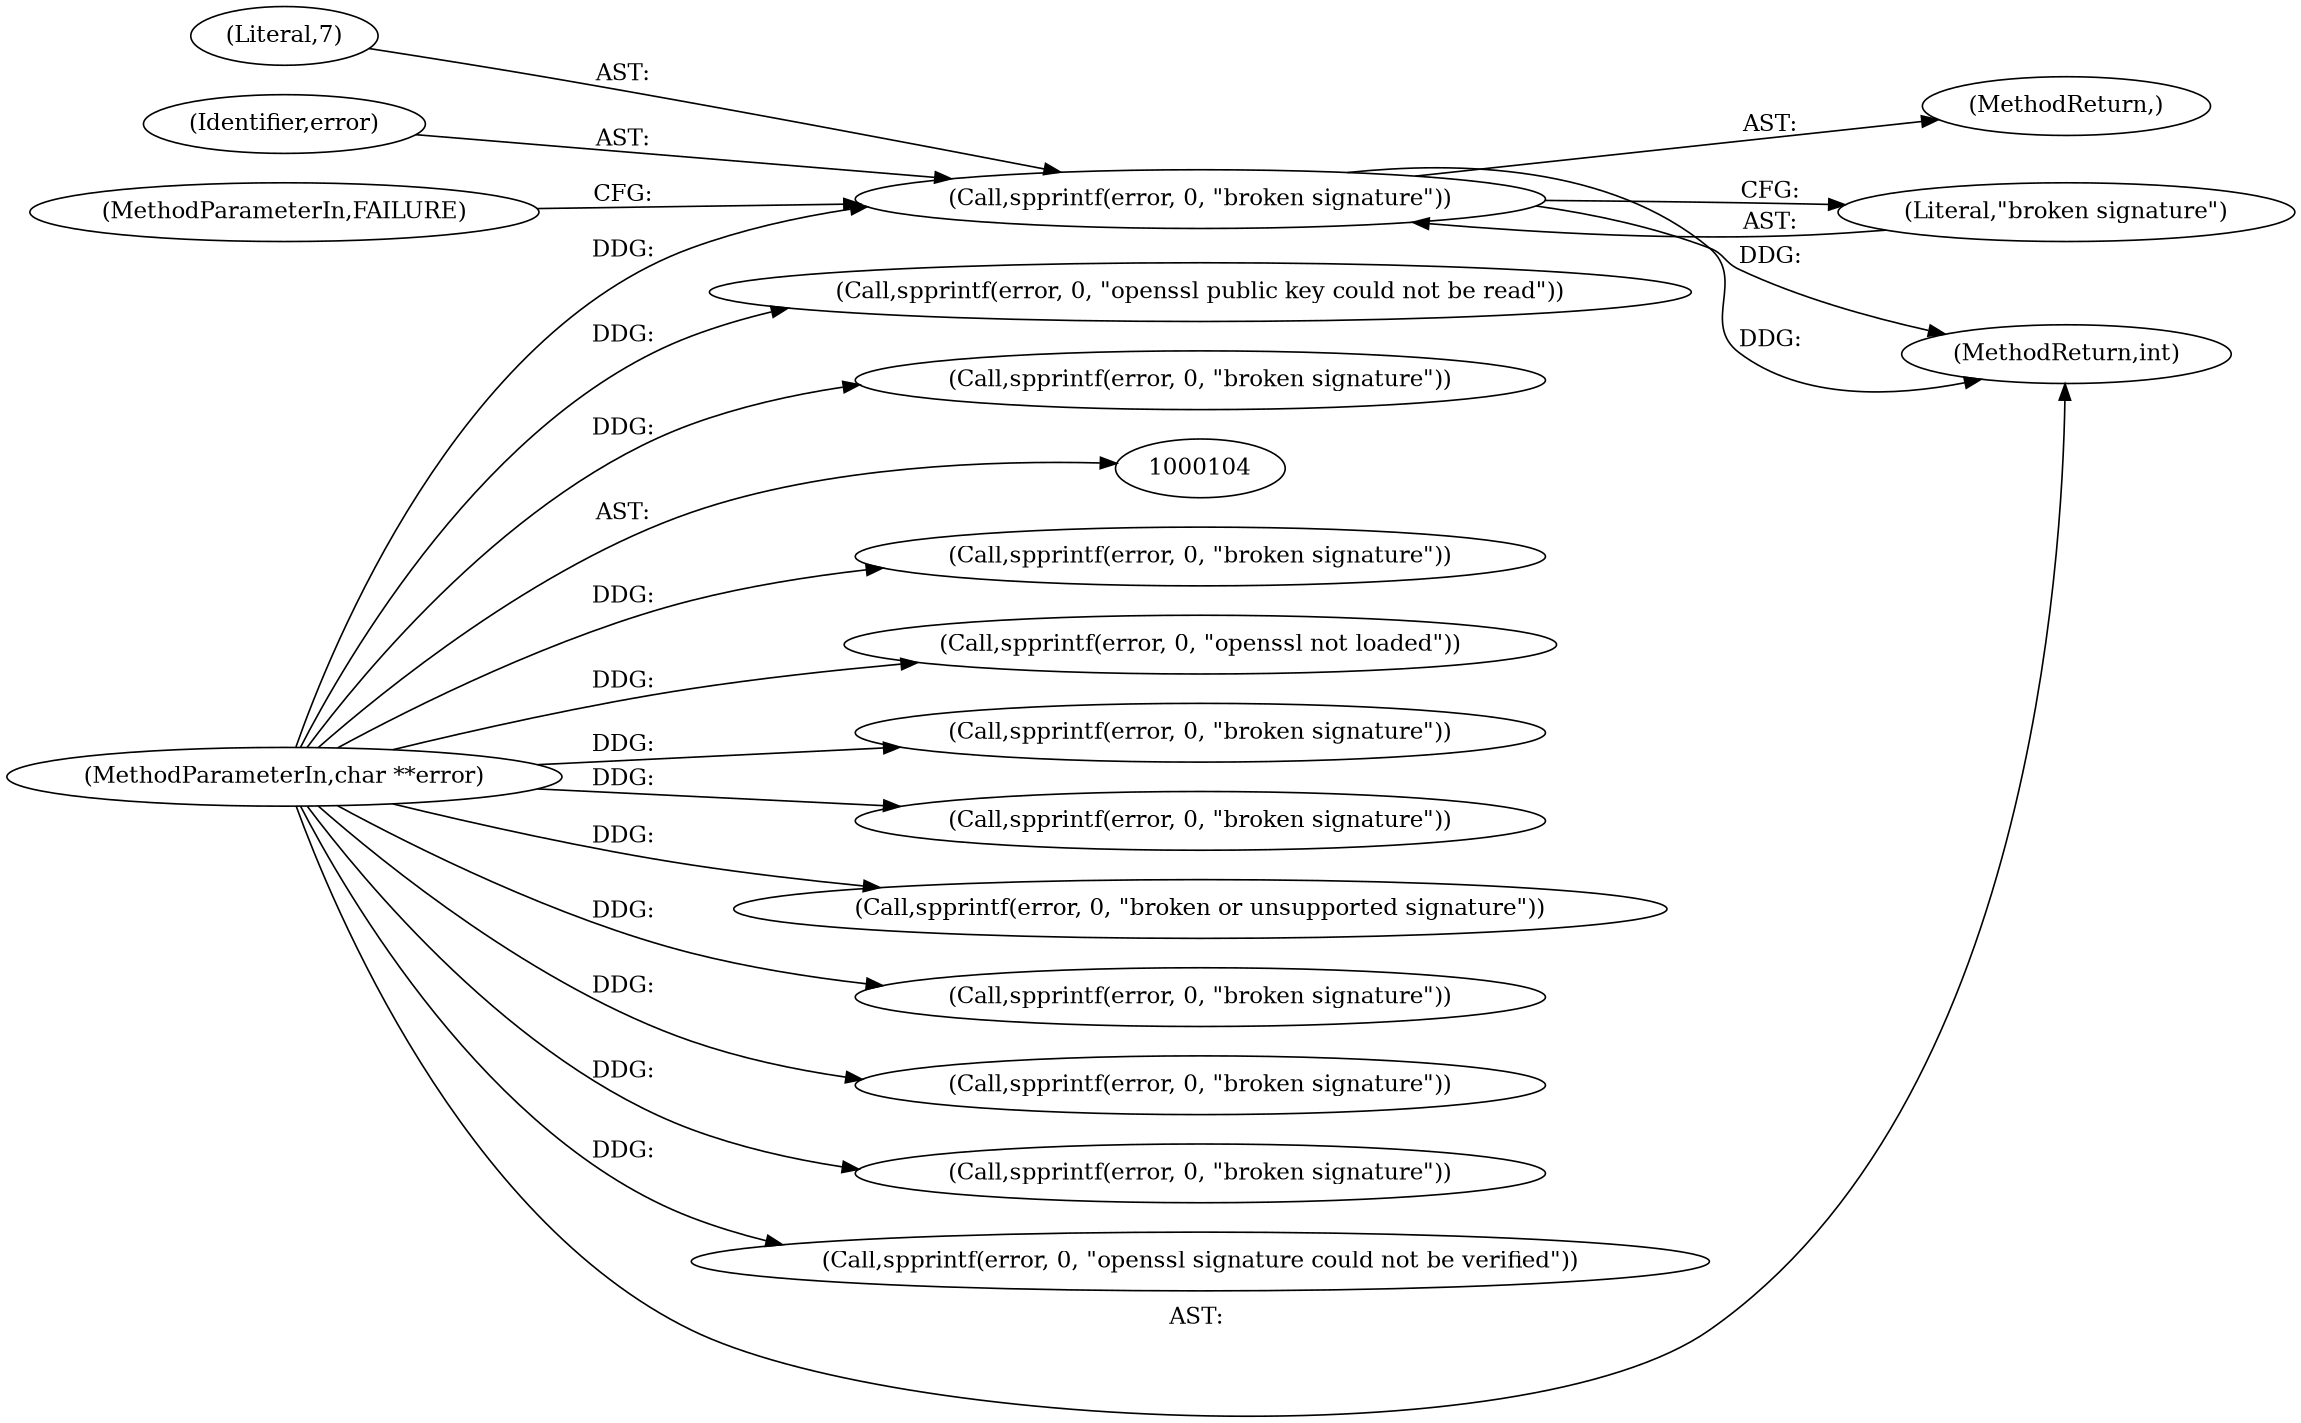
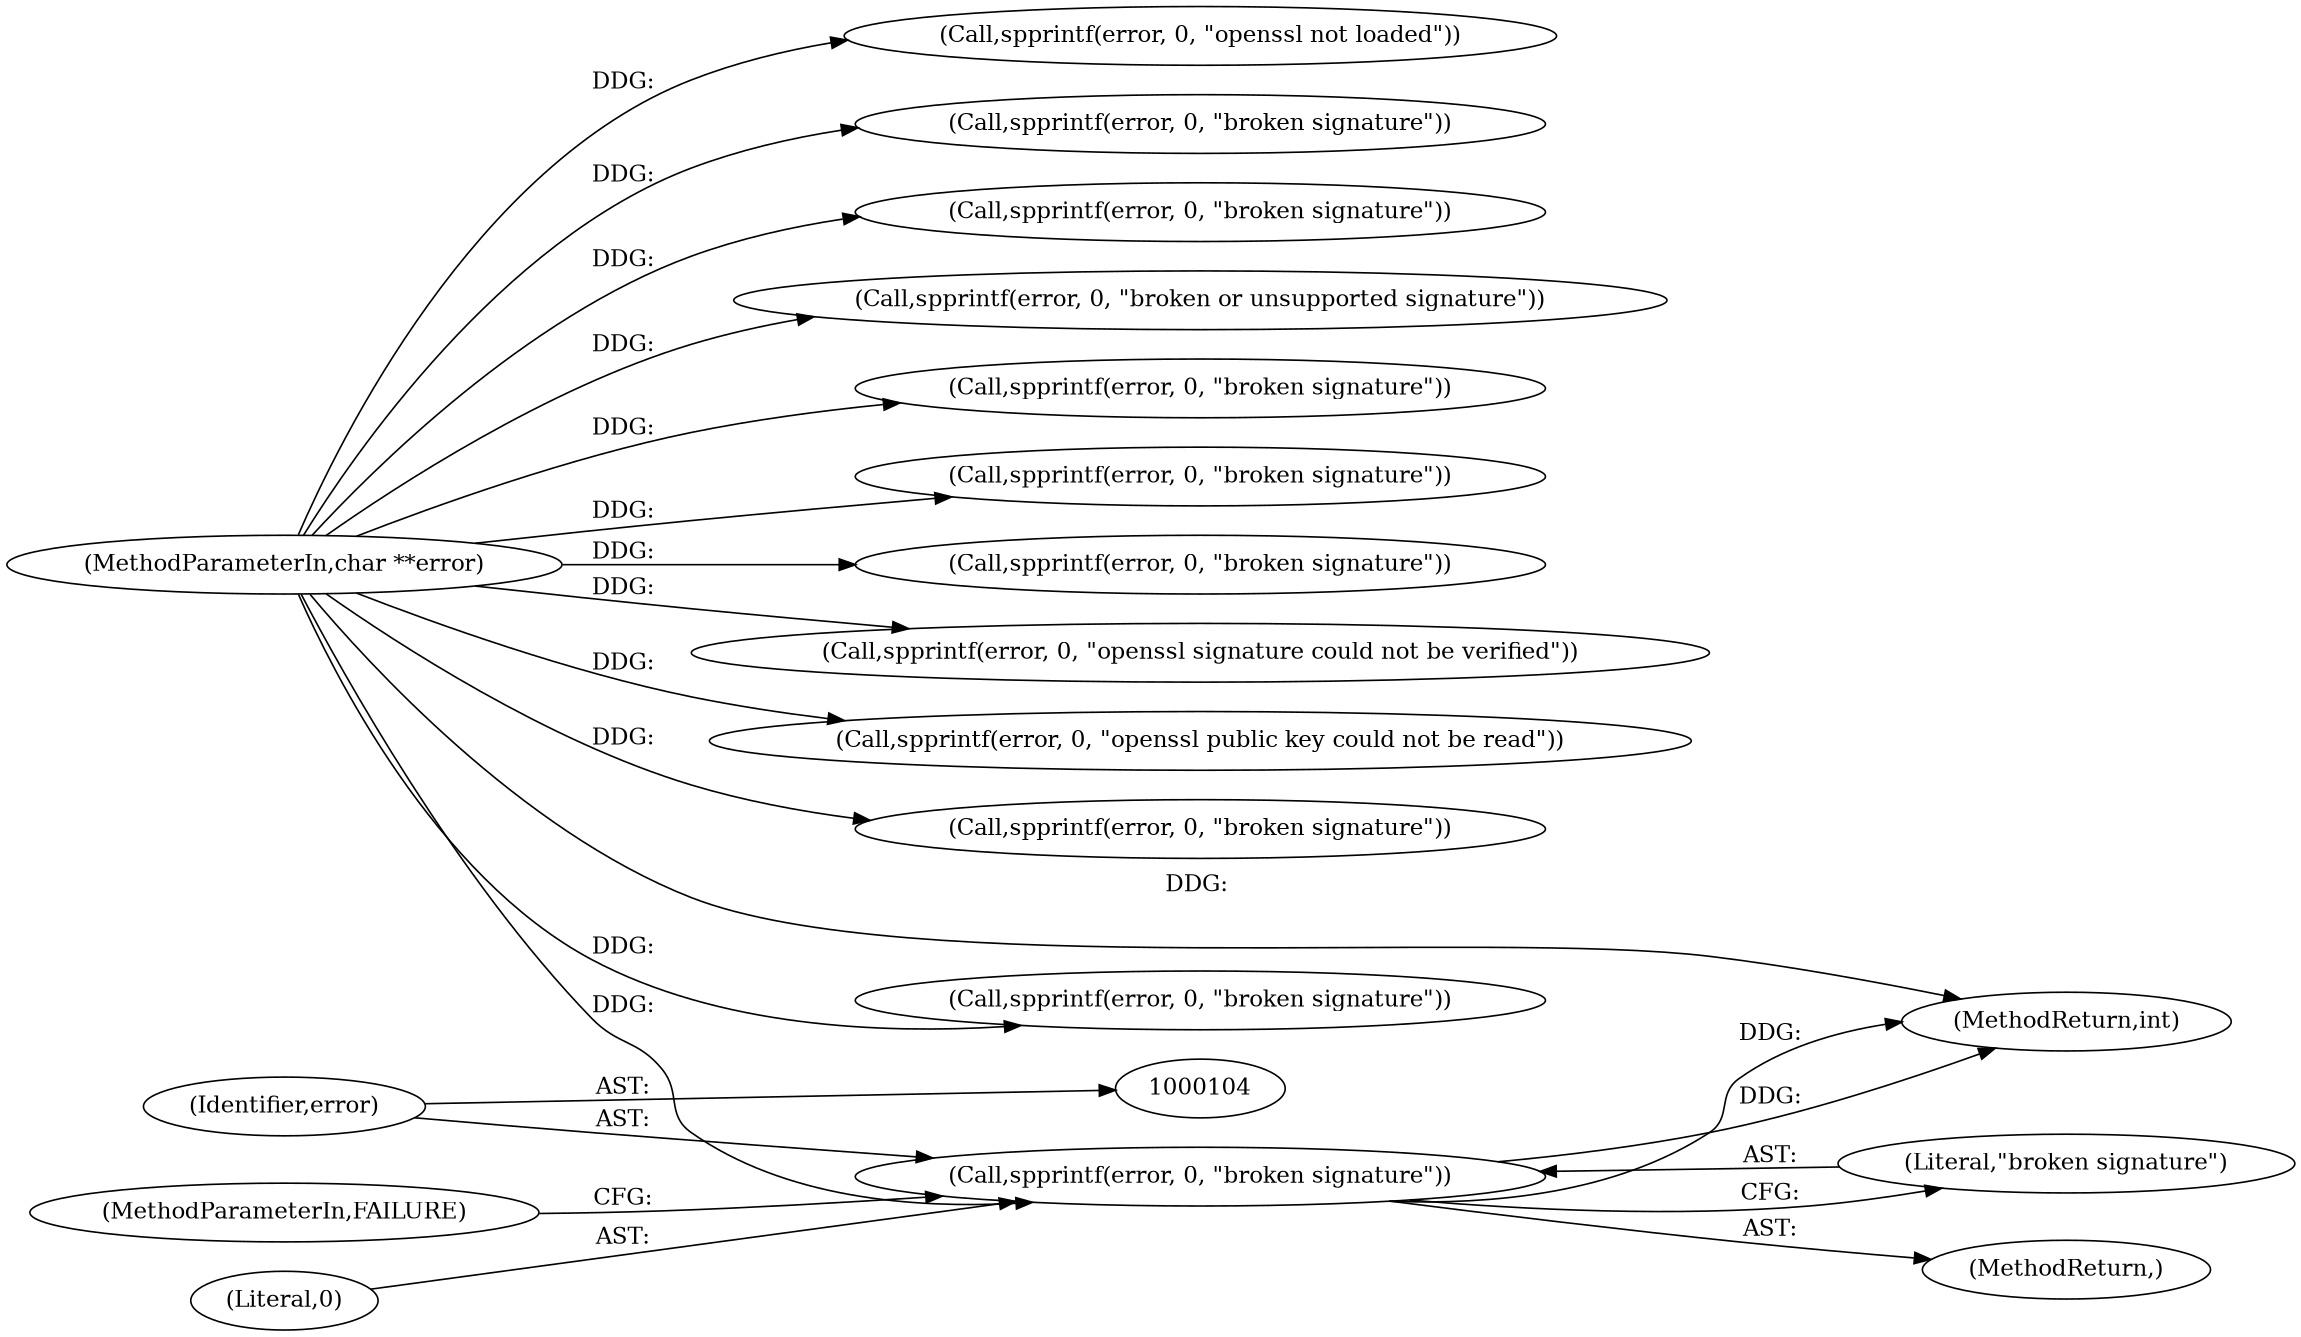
node "(Literal,7)": label "(Literal,7)" -> "(Literal,0)"
edge "(MethodParameterIn,char **error)" -> "1000104": now "(Identifier,error)" -> "1000104"
edge "(MethodParameterIn,char **error)" -> "(MethodReturn,int)": label "AST: " -> "DDG: "
